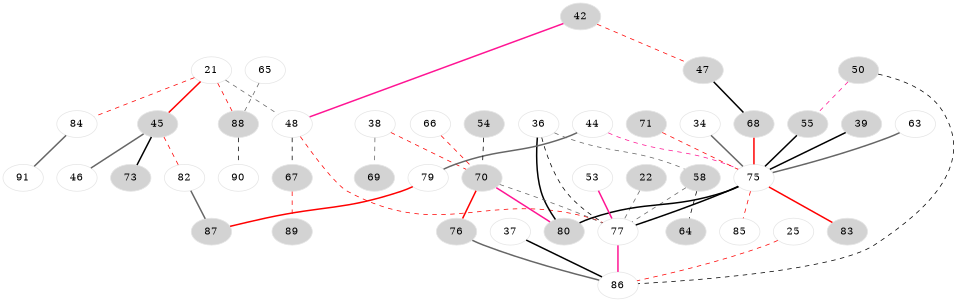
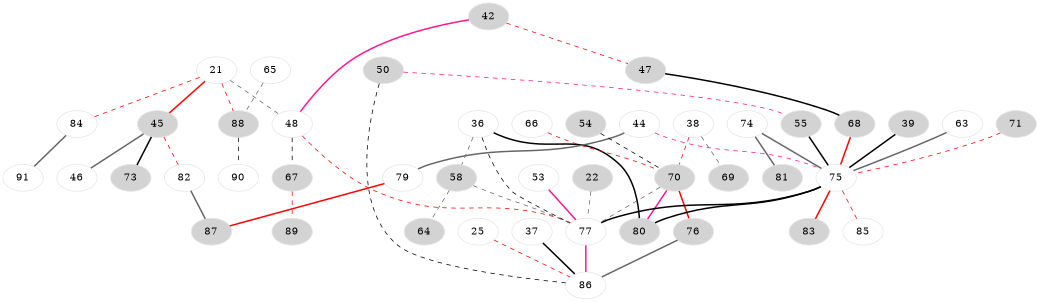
node "34": label "34" -> "74"
node "81": added
edge "58" -- "64": color black -> gray40
